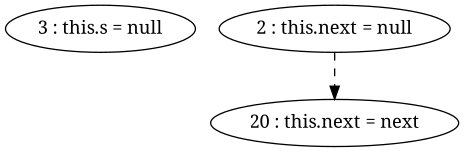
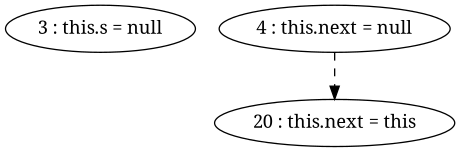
node "2 : this.next = null": label "2 : this.next = null" -> "4 : this.next = null"
node "20 : this.next = next": label "20 : this.next = next" -> "20 : this.next = this"
